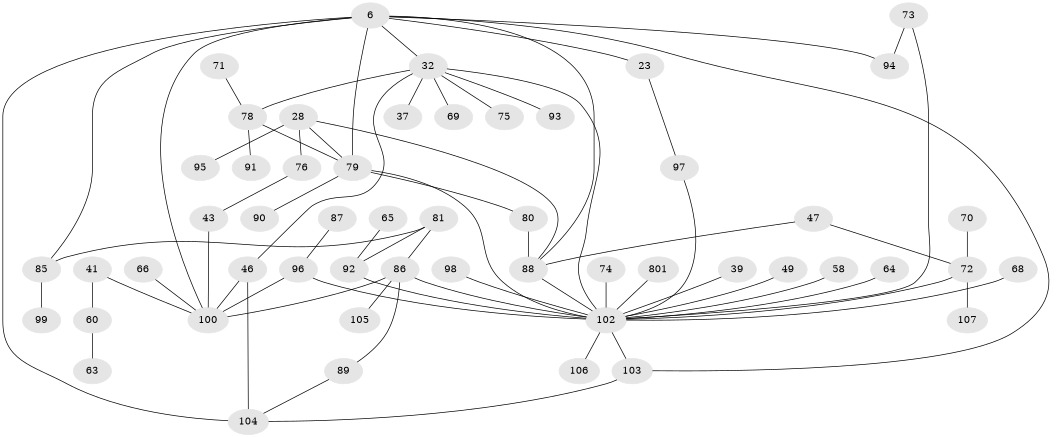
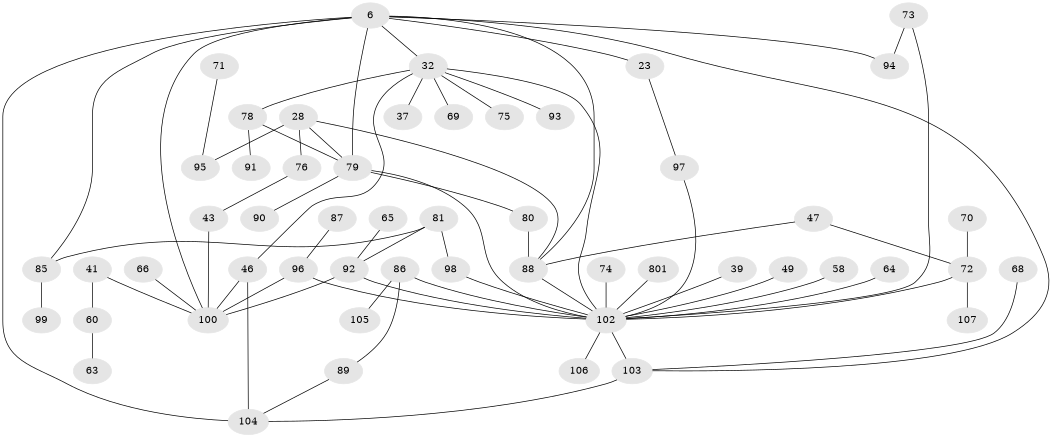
edge "71" -- "78": now "71" -- "95"
edge "81" -- "86": now "81" -- "98"
edge "86" -- "100": now "92" -- "100"
edge "68" -- "102": now "68" -- "103"
